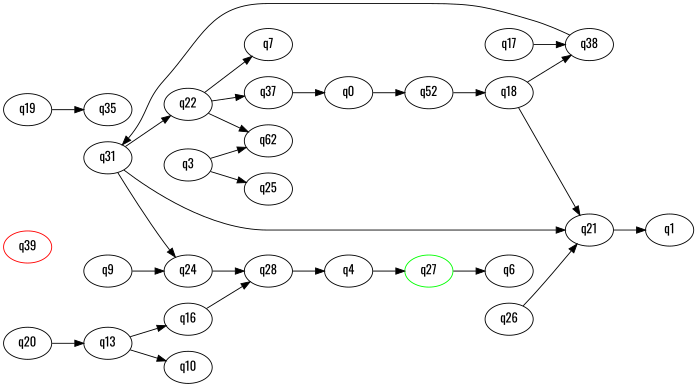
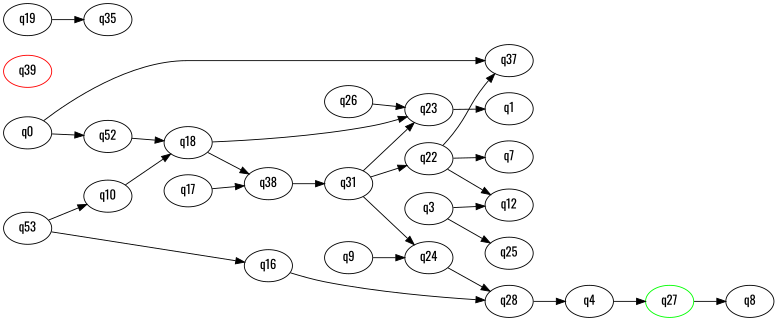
edge "q37" -> "q0": reversed
node "q62": label "q62" -> "q12"
edge "q10" -> "q18": added
node "q21": label "q21" -> "q23"
node "q6": label "q6" -> "q8"
node "q20": removed
node "q13": label "q13" -> "q53"
